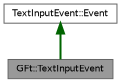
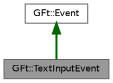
node "TextInputEvent::Event": label "TextInputEvent::Event" -> "GFt::Event"
